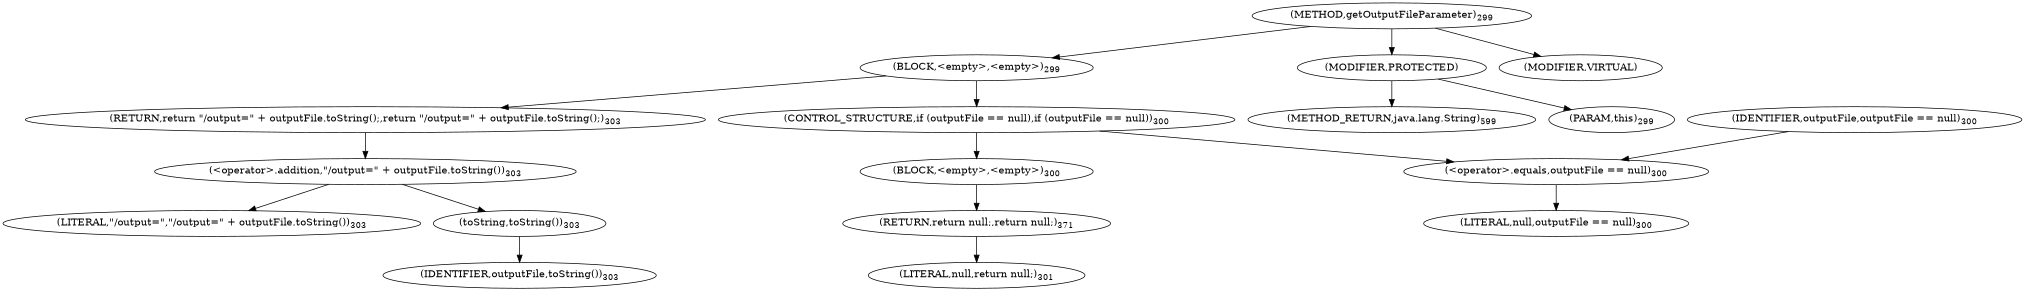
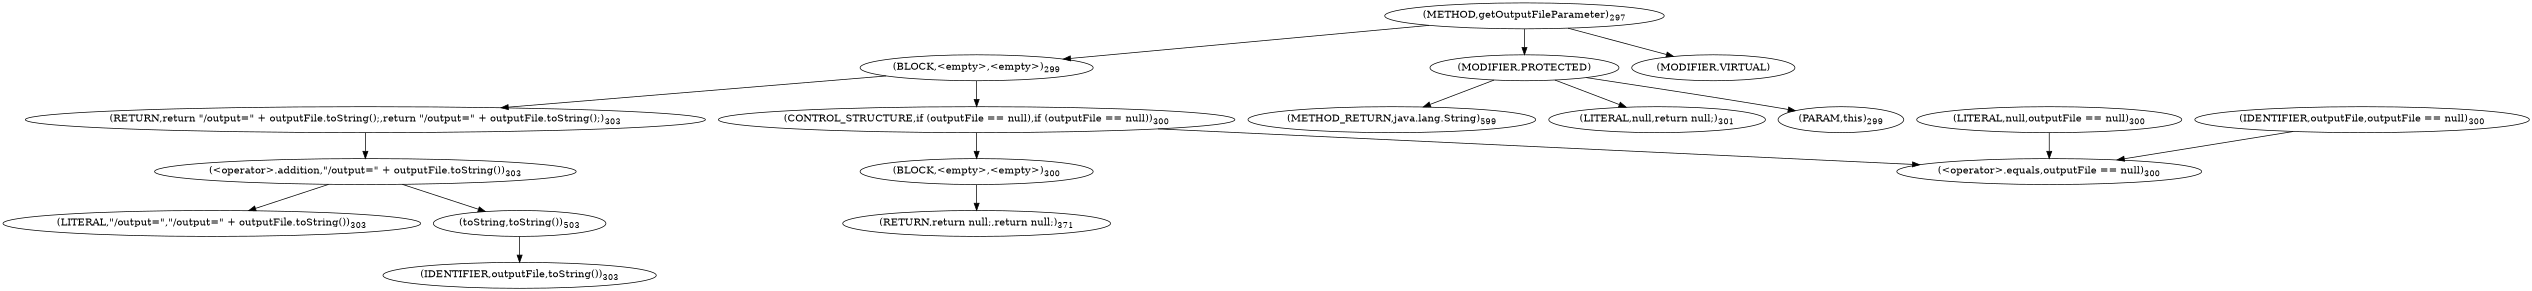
node "(METHOD,getOutputFileParameter)": text "299" -> "297"
edge "(<operator>.equals,outputFile == null)" -> "(LITERAL,null,outputFile == null)": reversed
node "(toString,toString())": text "303" -> "503"
edge "(RETURN,return null;,return null;)" -> "(LITERAL,null,return null;)": now "(MODIFIER,PROTECTED)" -> "(LITERAL,null,return null;)"
